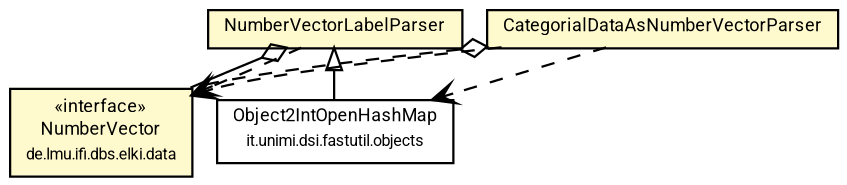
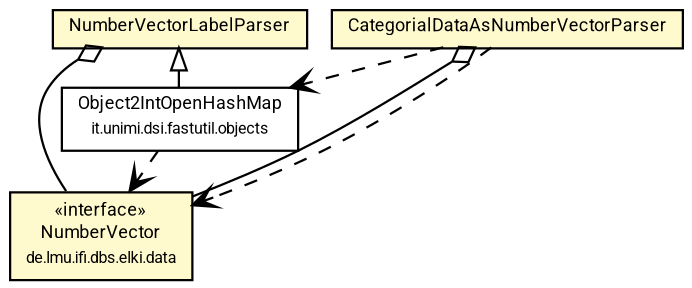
edge "NumberVectorLabelParser" -> "NumberVector": now "Object2IntOpenHashMap" -> "NumberVector"
edge "NumberVector" -> "CategorialDataAsNumberVectorParser": style dashed -> solid
